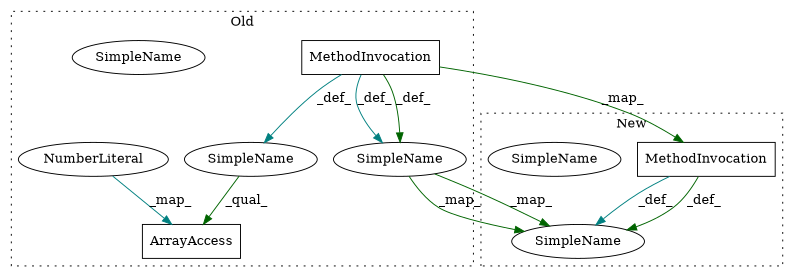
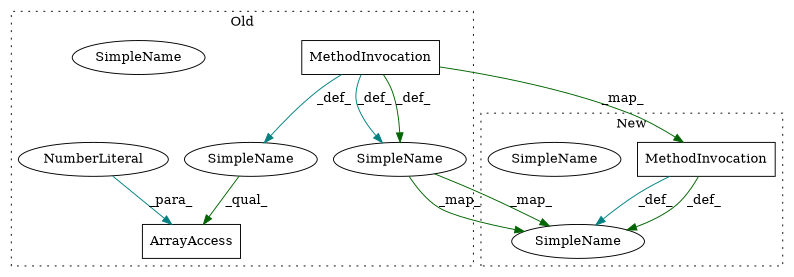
edge "NumberLiteral" -> "ArrayAccess": label "_map_" -> "_para_"
